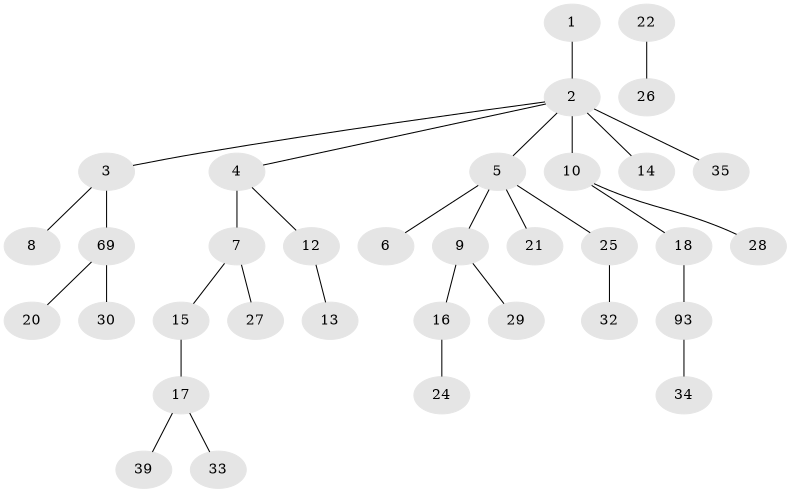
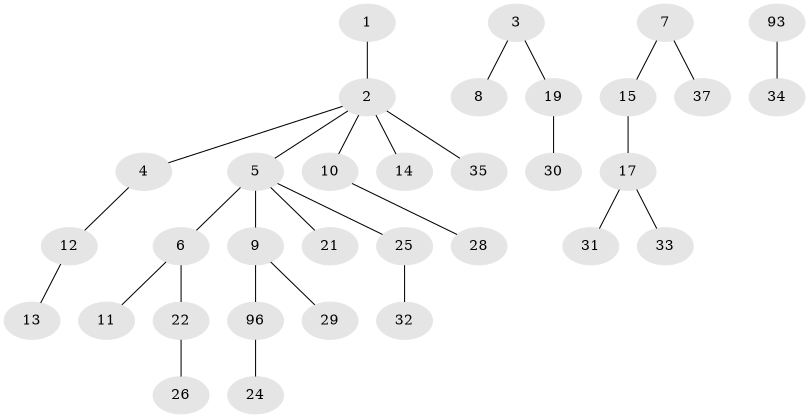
edge "2" -- "3": removed
edge "4" -- "7": removed
node "69": label "69" -> "19"
node "18": removed
edge "6" -- "22": added
node "20": removed
node "11": added
node "27": label "27" -> "37"
node "16": label "16" -> "96"
node "39": label "39" -> "31"
